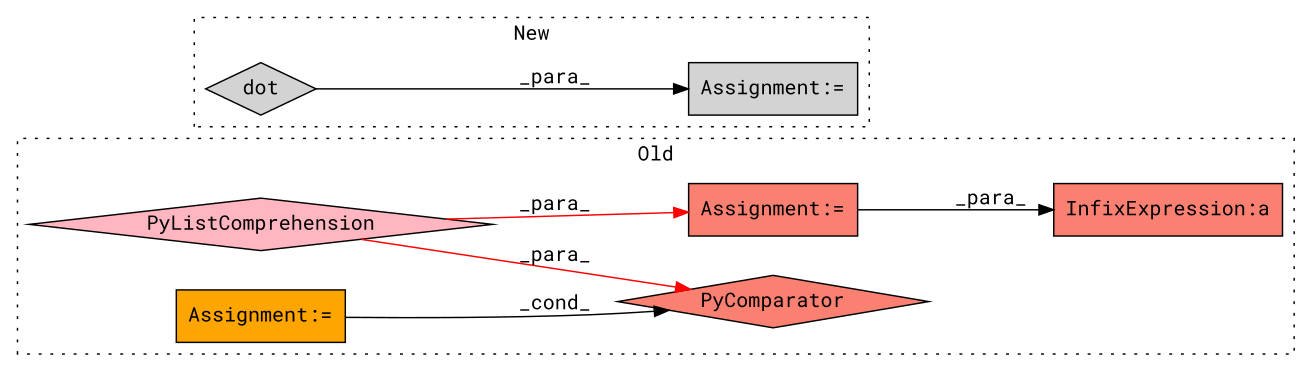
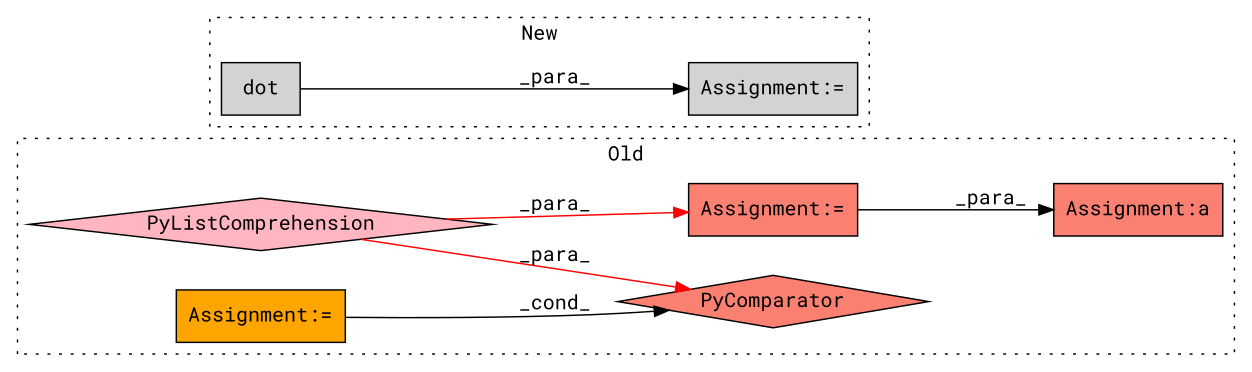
node "dot": shape diamond -> box
node "InfixExpression:a": label "InfixExpression:a" -> "Assignment:a"
